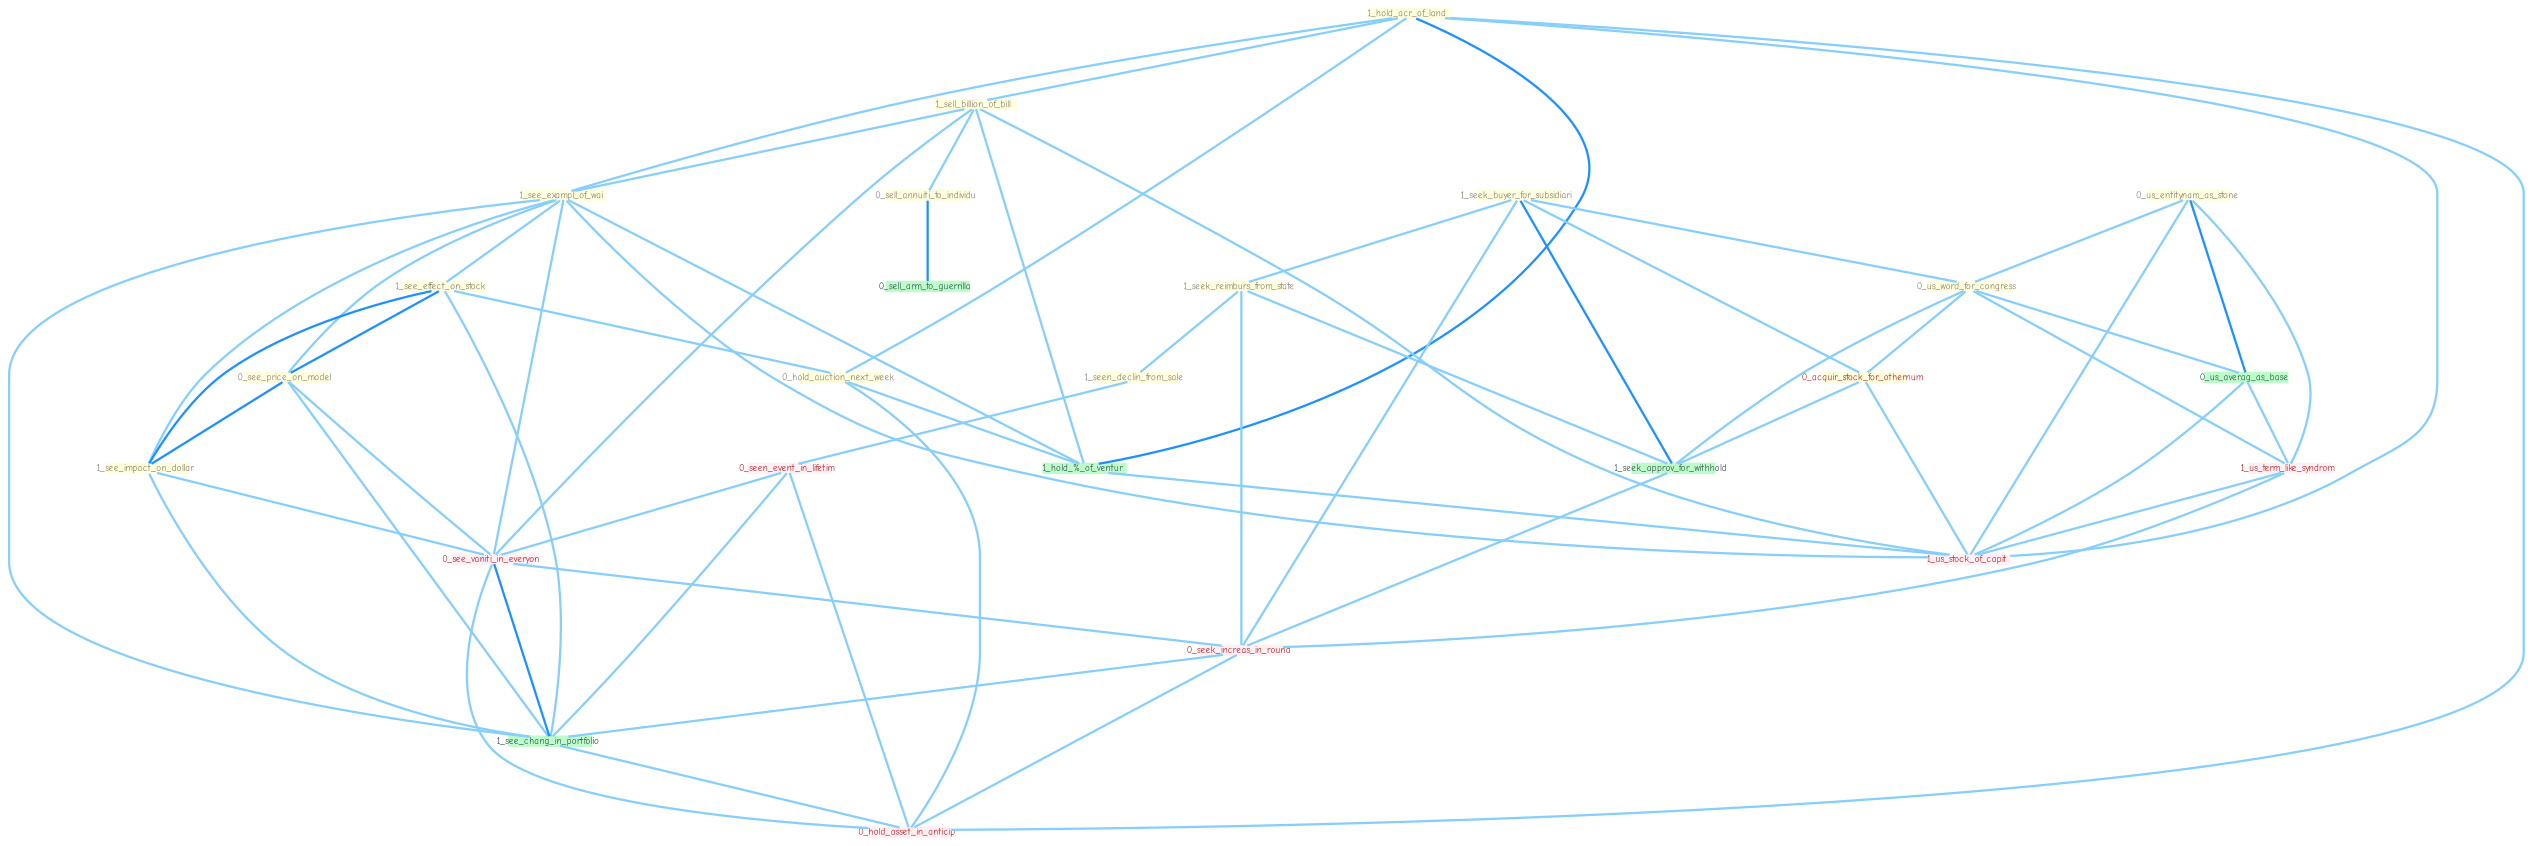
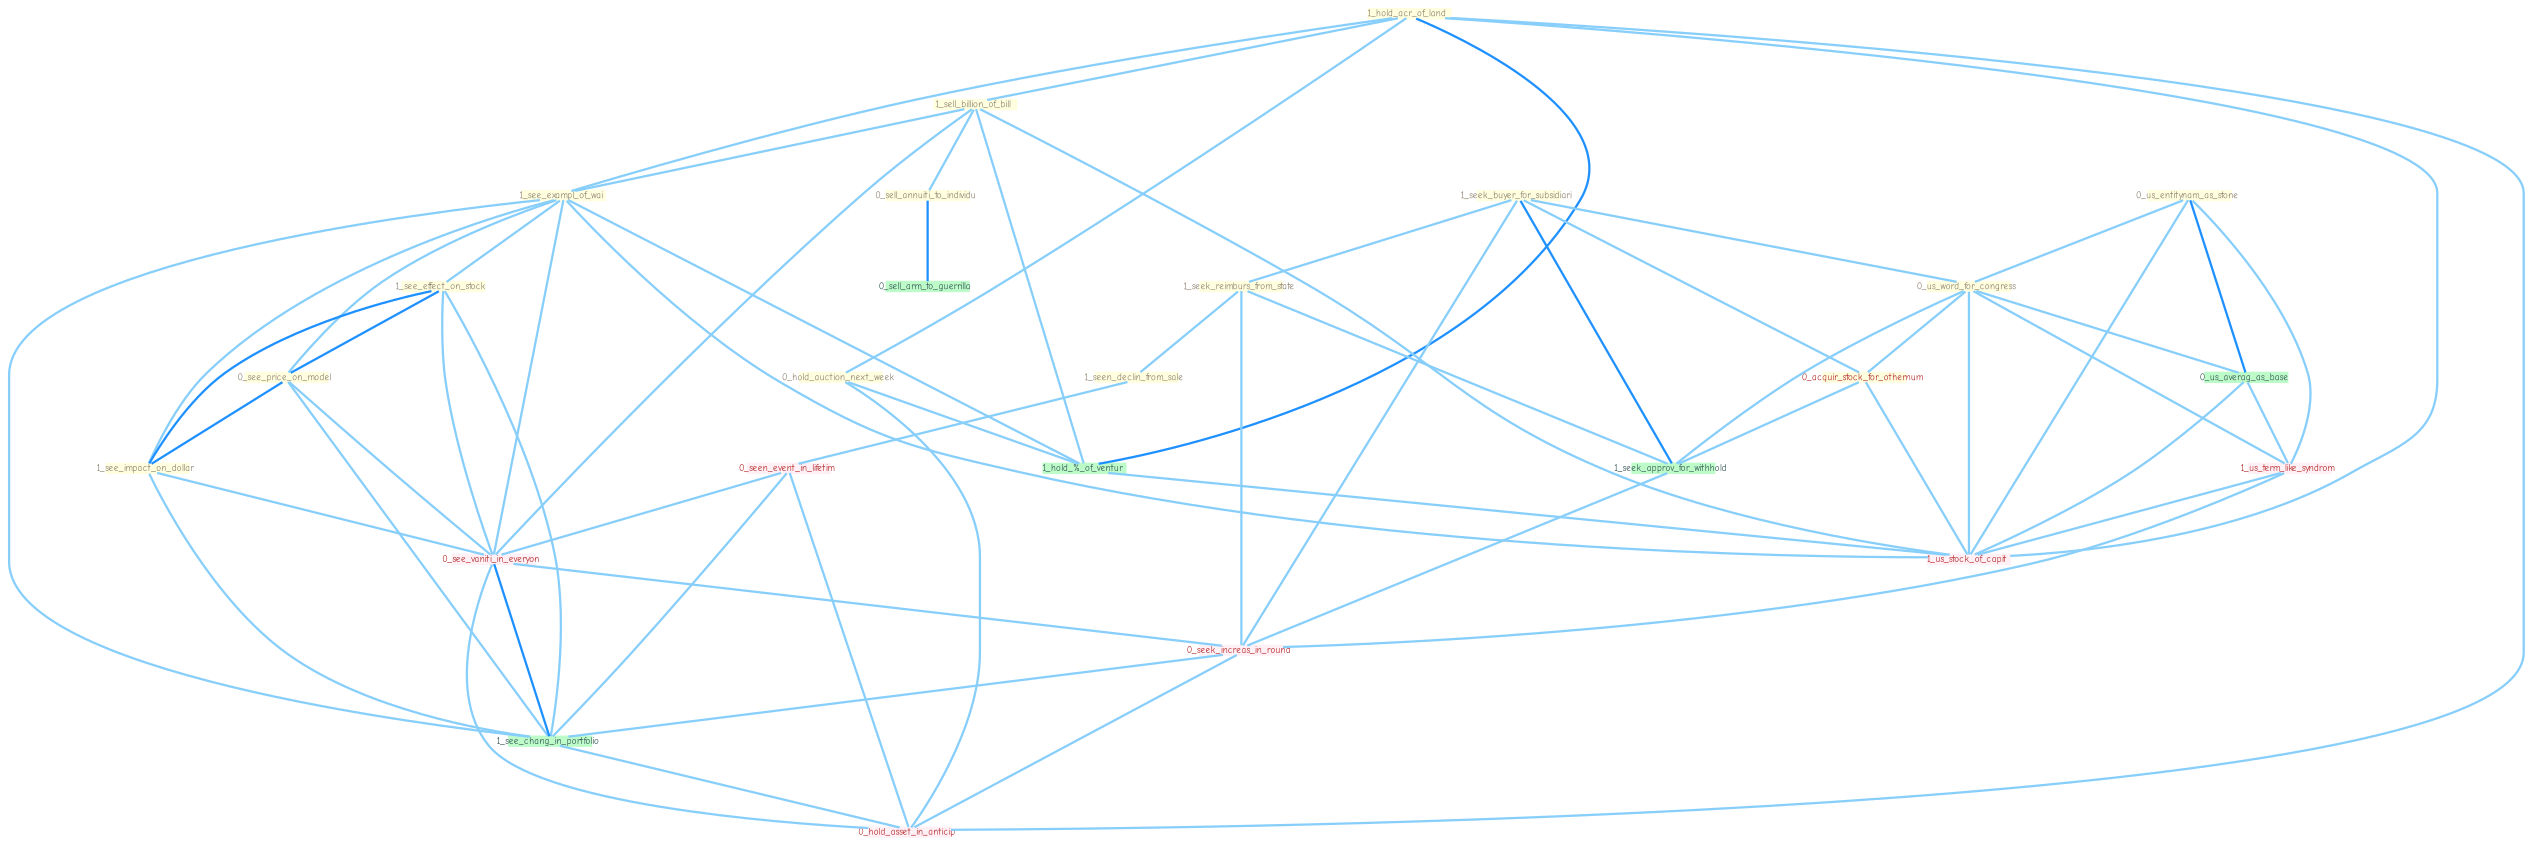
edge "1_see_effect_on_stock" -- "0_hold_auction_next_week": now "1_see_effect_on_stock" -- "0_see_vaniti_in_everyon"
edge "0_us_word_for_congress" -- "1_us_stock_of_capit": added
